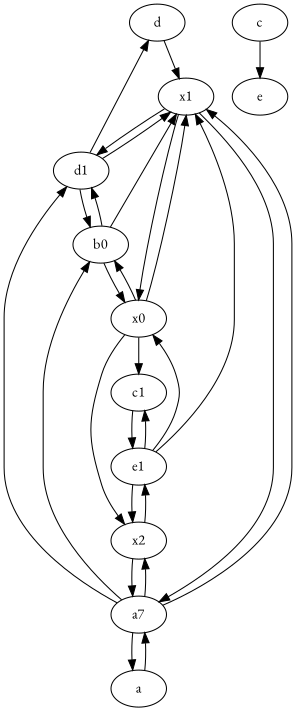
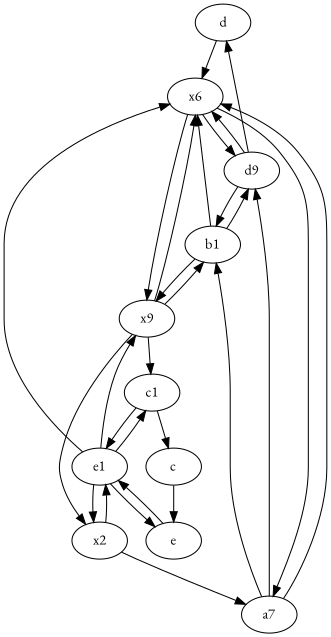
node "x1": label "x1" -> "x6"
node "d1": label "d1" -> "d9"
node "b0": label "b0" -> "b1"
node "x0": label "x0" -> "x9"
edge "c1" -> "c": added
edge "e1" -> "e": added
edge "e" -> "e1": added
edge "a7" -> "x2": removed
node "a": removed
